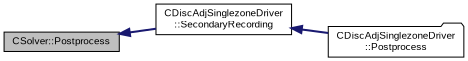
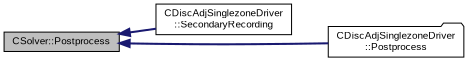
edge "CDiscAdjSinglezoneDriver ::Postprocess" -> "CDiscAdjSinglezoneDriver ::SecondaryRecording": now "CDiscAdjSinglezoneDriver ::Postprocess" -> "CSolver::Postprocess"
